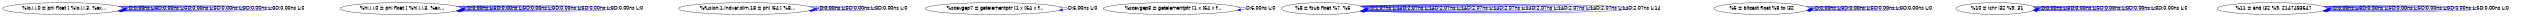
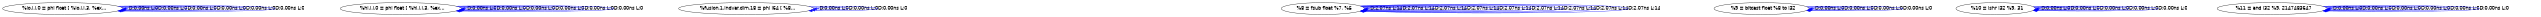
node "%scevgep7 = getelementptr [1 x [64 x f...": removed
node "%scevgep8 = getelementptr [1 x [64 x f...": removed
node "%8 = fsub float %7, %6": label "%8 = fsub float %7, %6" -> "%8 = fsub float %7, %5"
node "%6 = bitcast float %8 to i32": label "%6 = bitcast float %8 to i32" -> "%9 = bitcast float %8 to i32"
